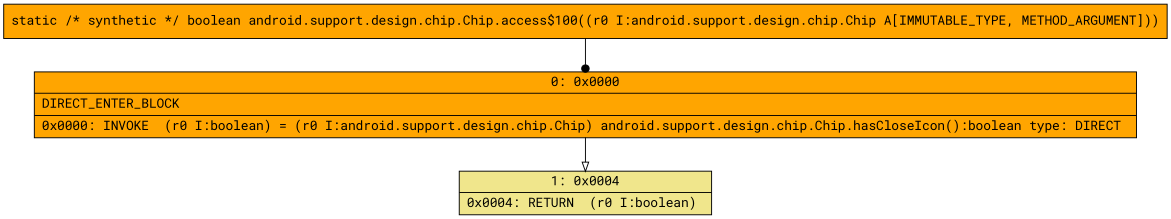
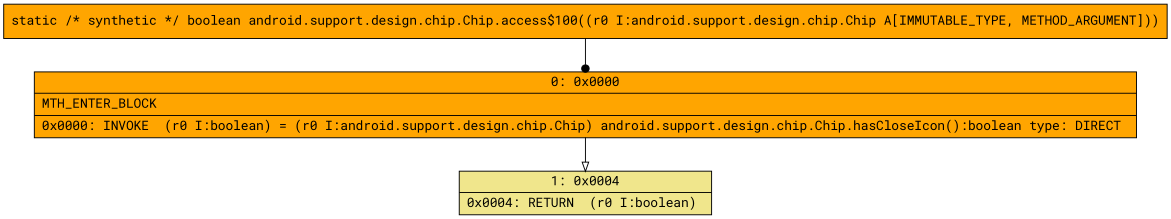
node "0: 0x0000": text "DIRECT_ENTER_BLOCK" -> "MTH_ENTER_BLOCK"
